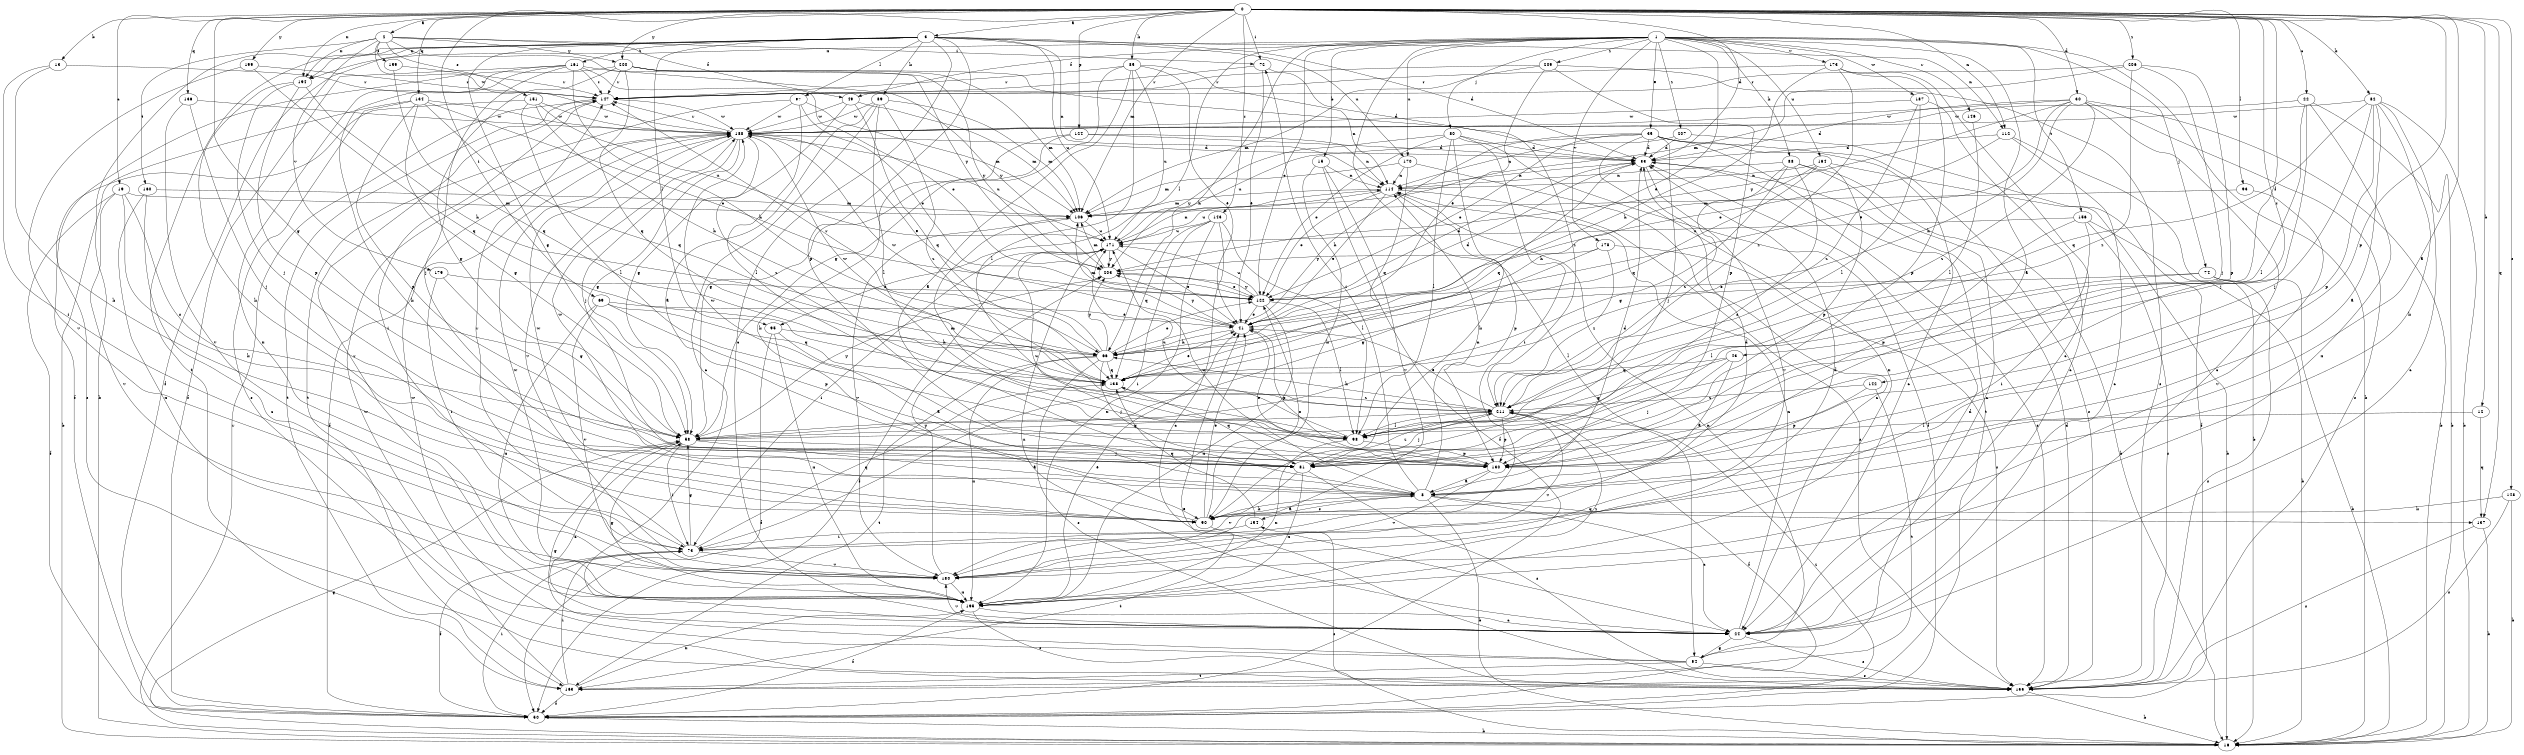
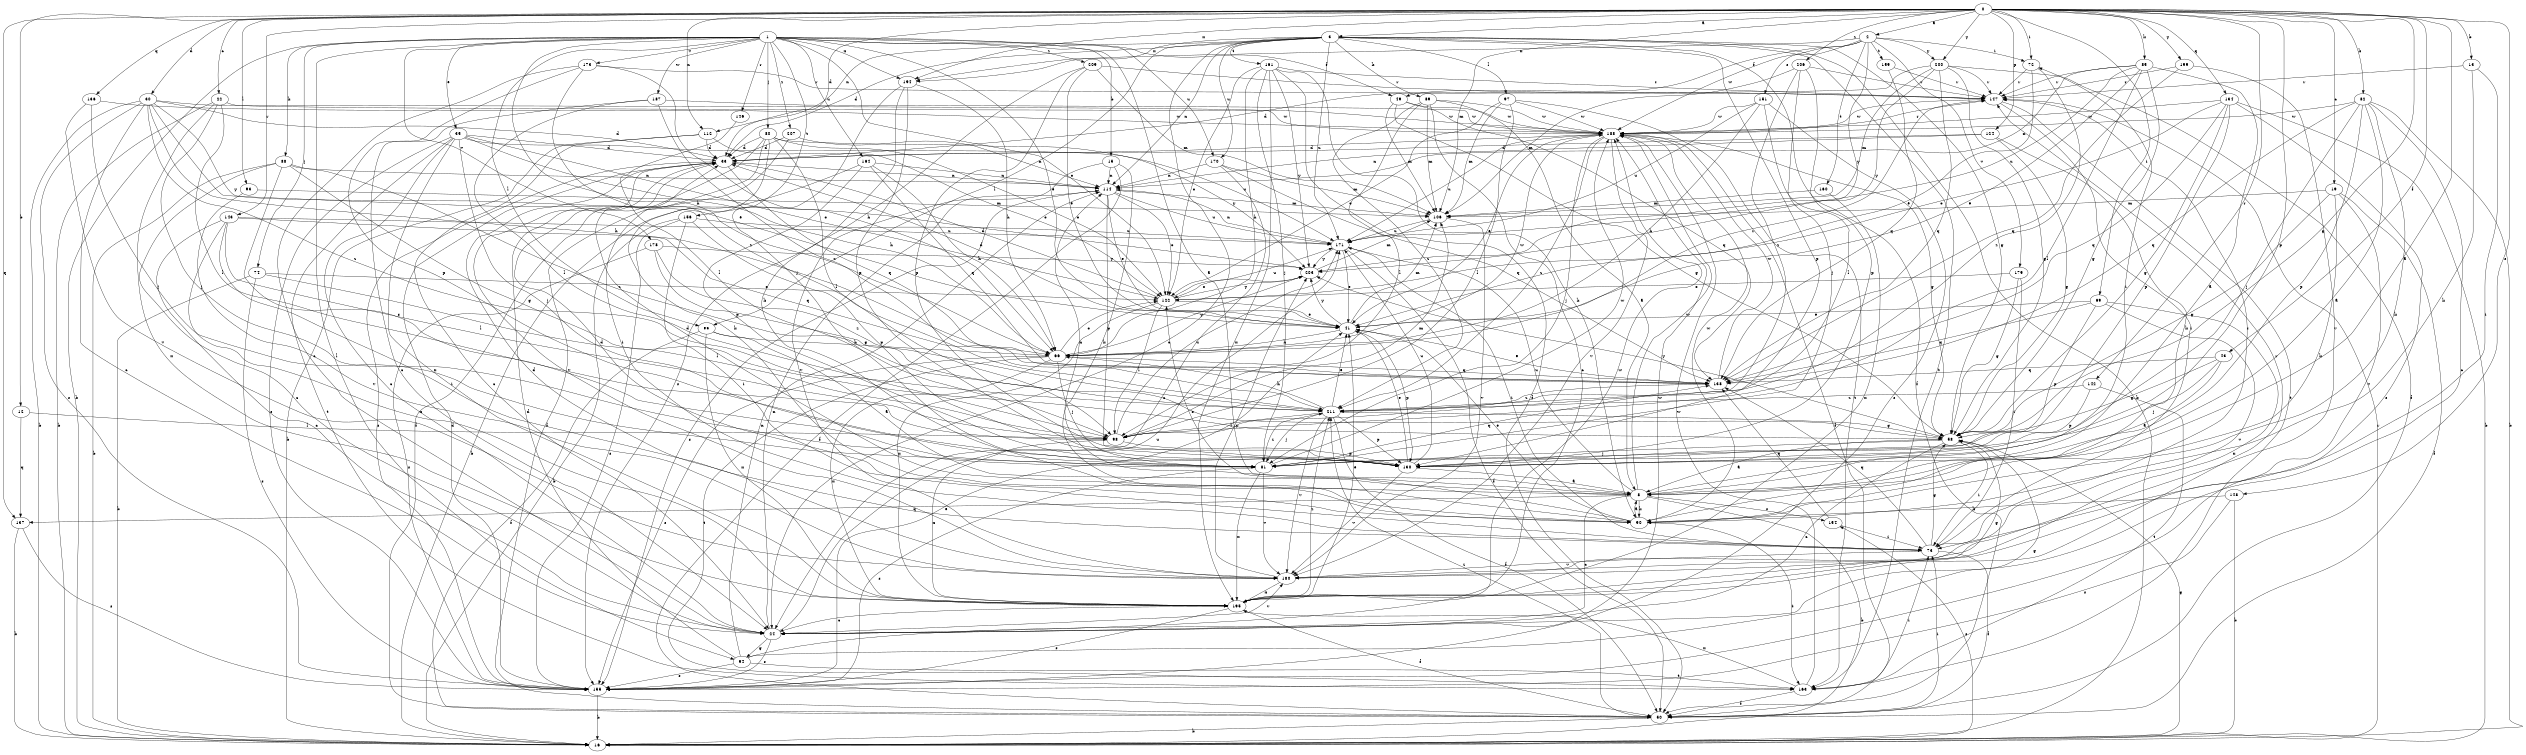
edge "19" -> "58": label "s" -> "g"
edge "160" -> "24": removed, label "c"
